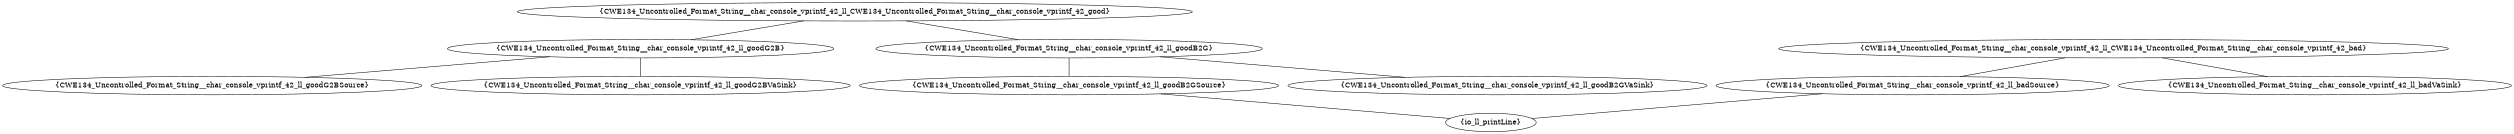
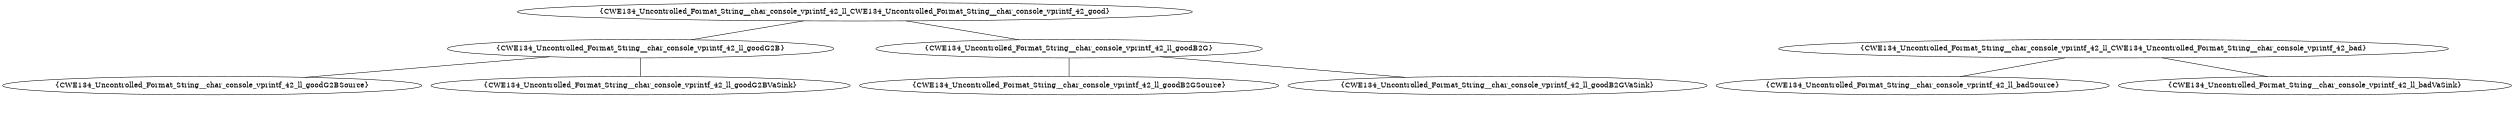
node "{io_ll_printLine}": removed
